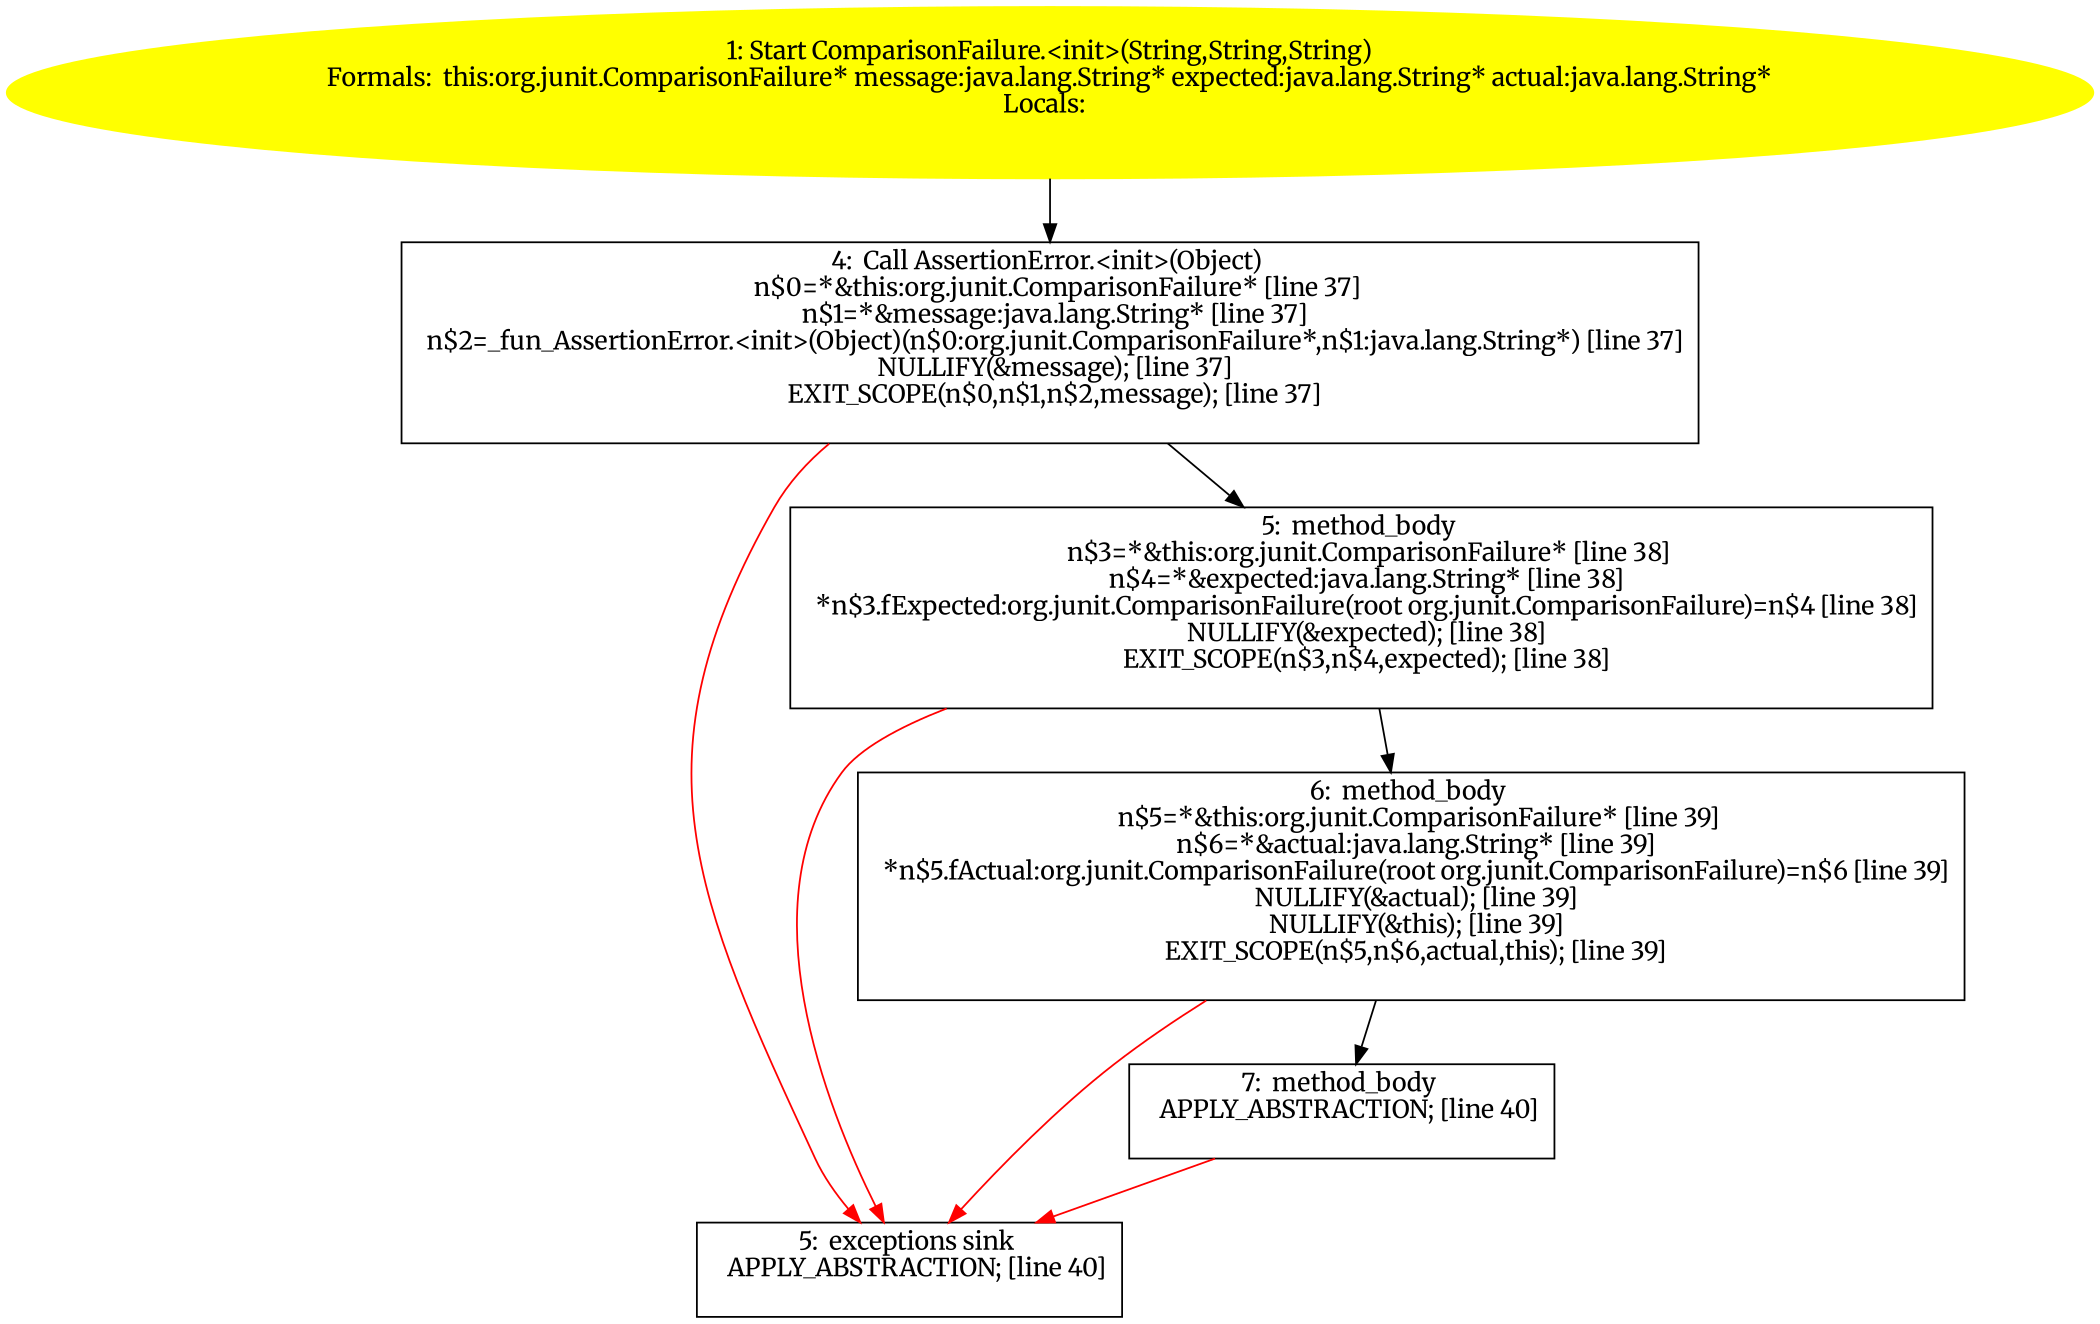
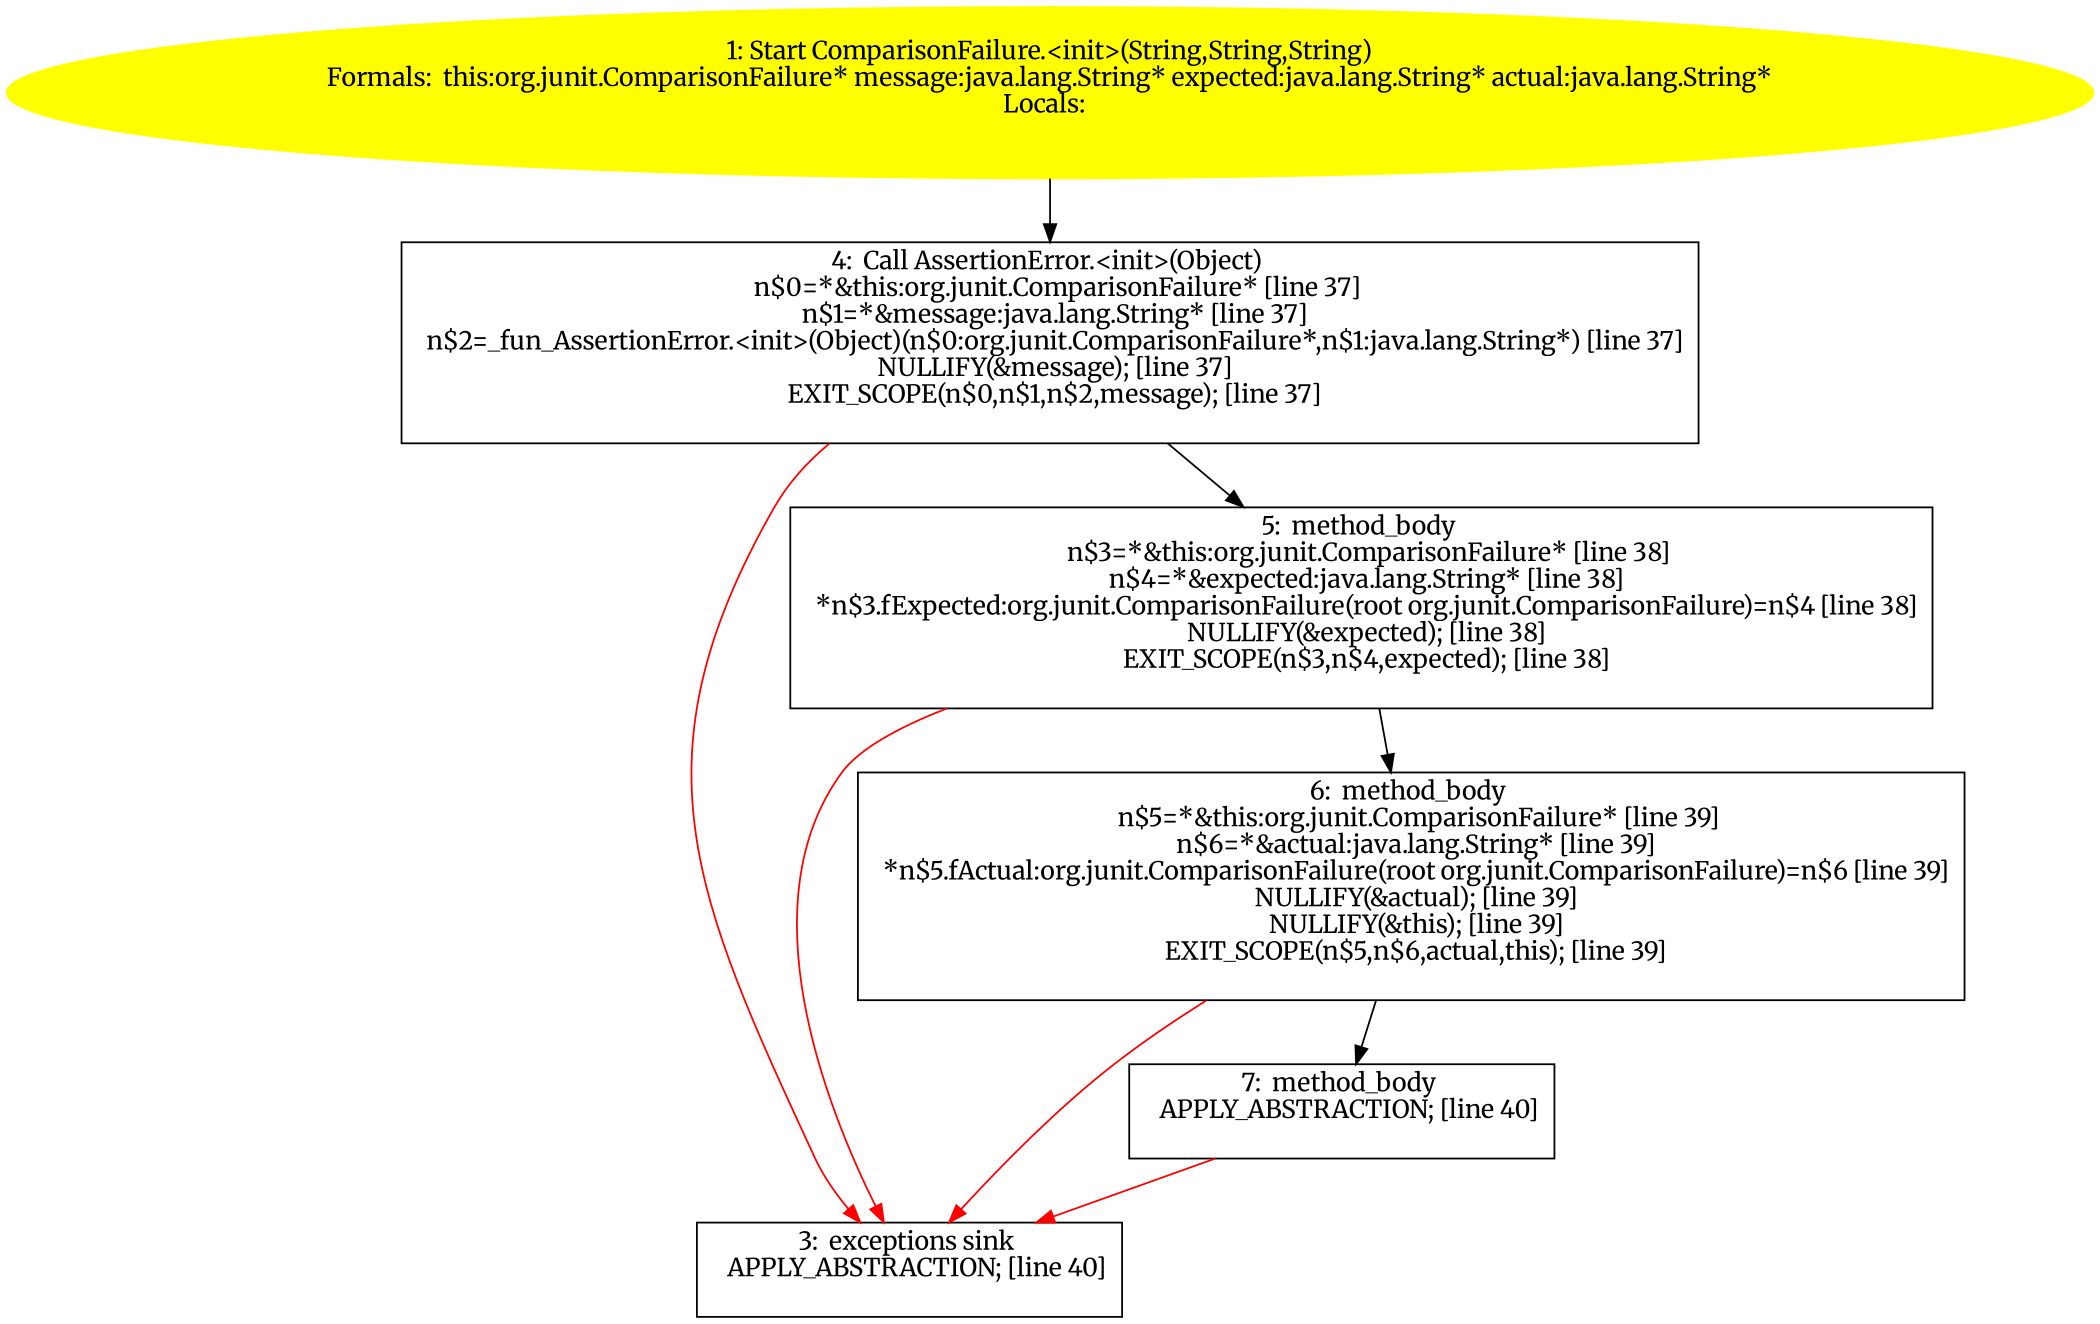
node "5:  exceptions sink APPLY_ABSTRACTION; [line 40]": label "5:  exceptions sink APPLY_ABSTRACTION; [line 40]" -> "3:  exceptions sink APPLY_ABSTRACTION; [line 40]"
